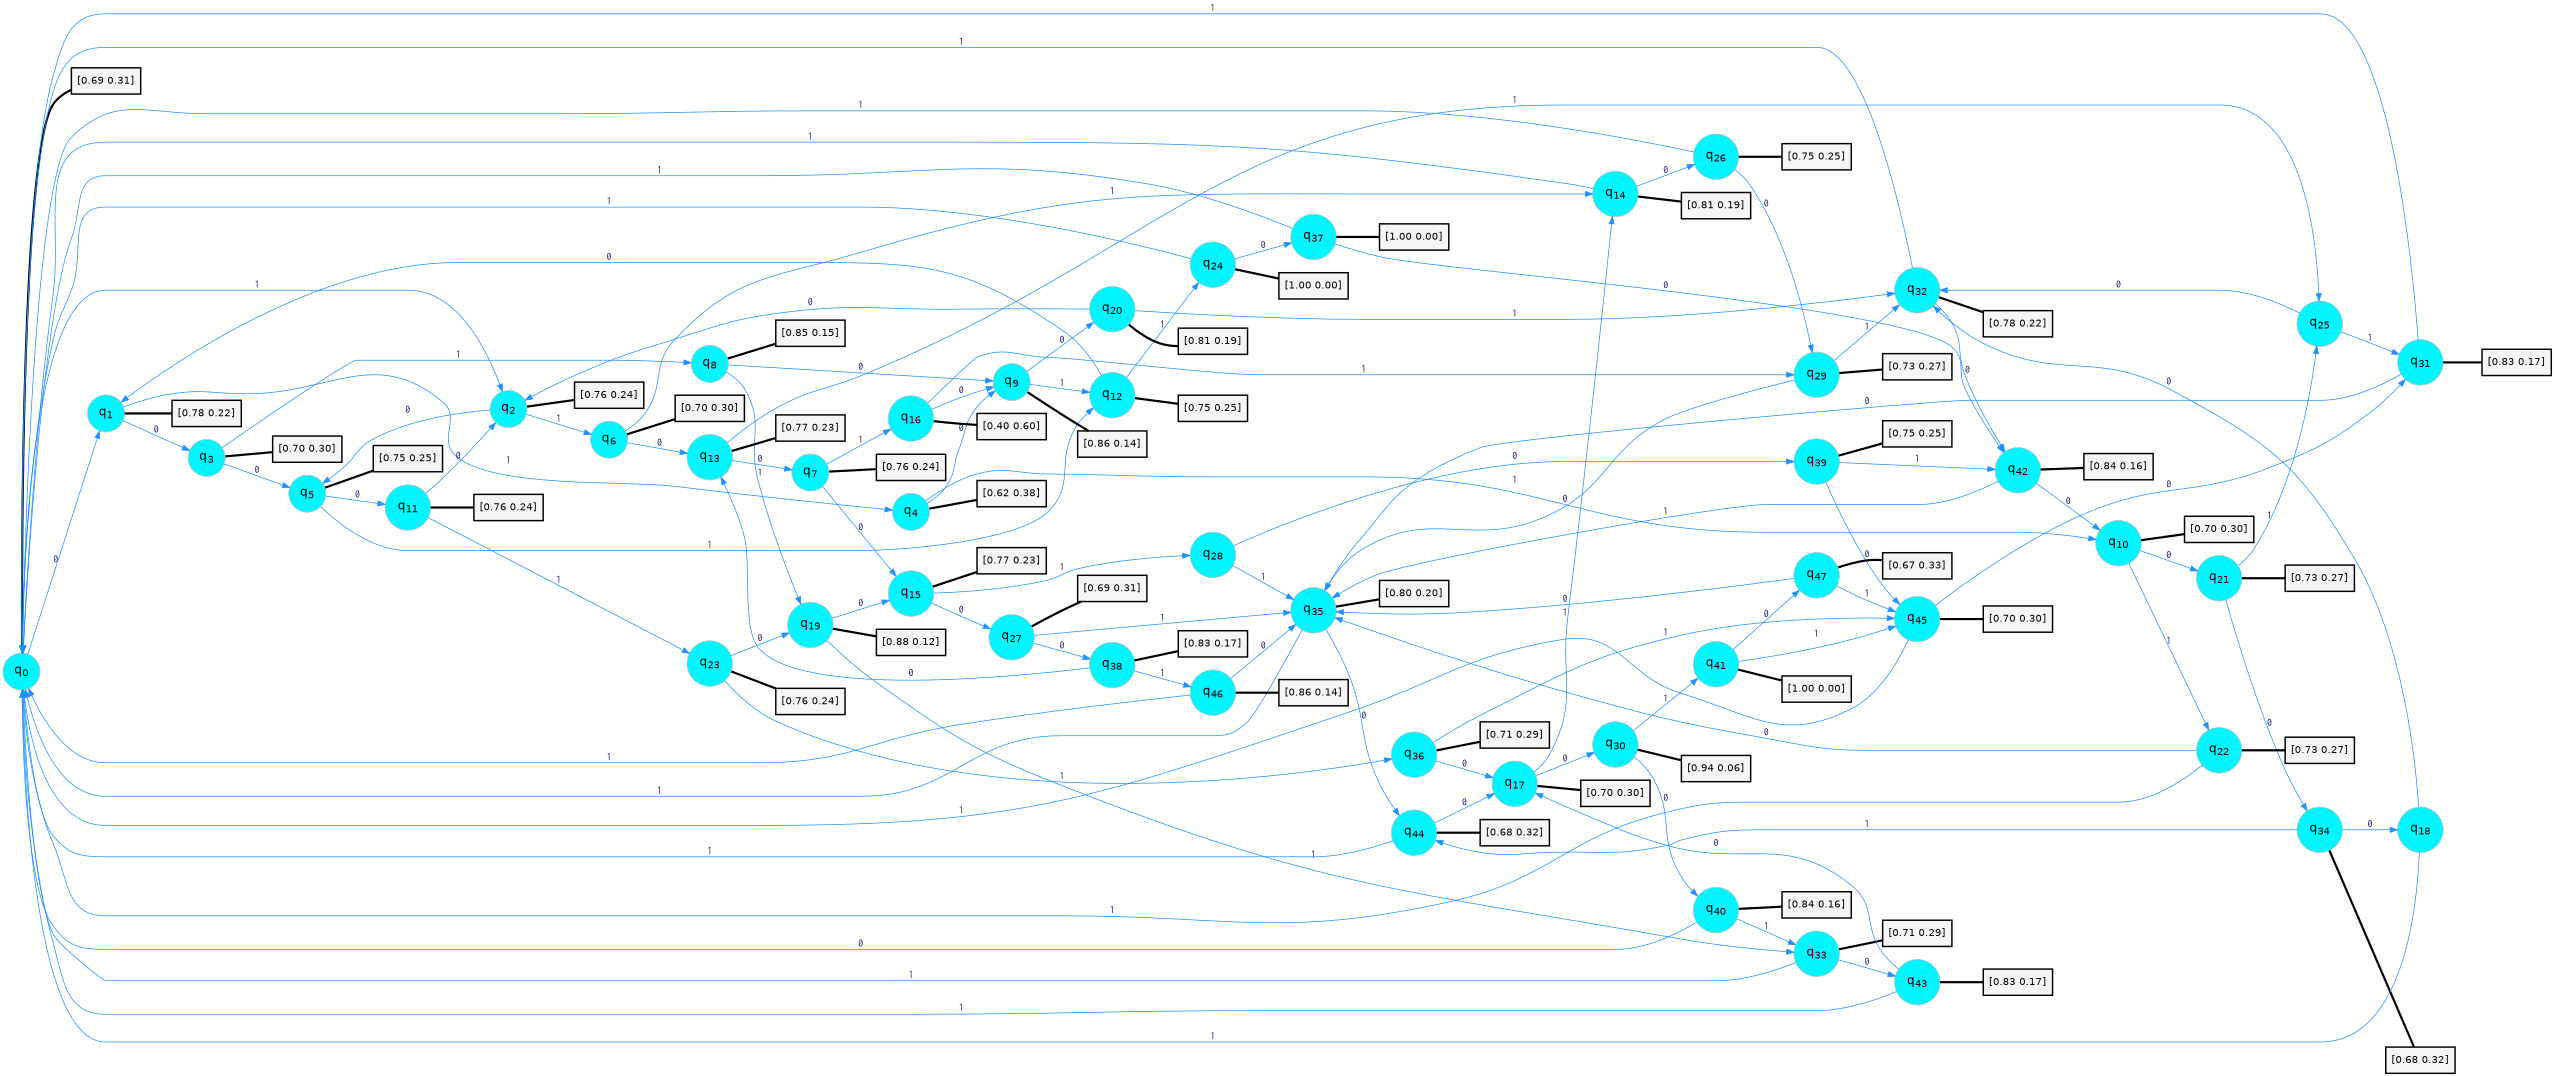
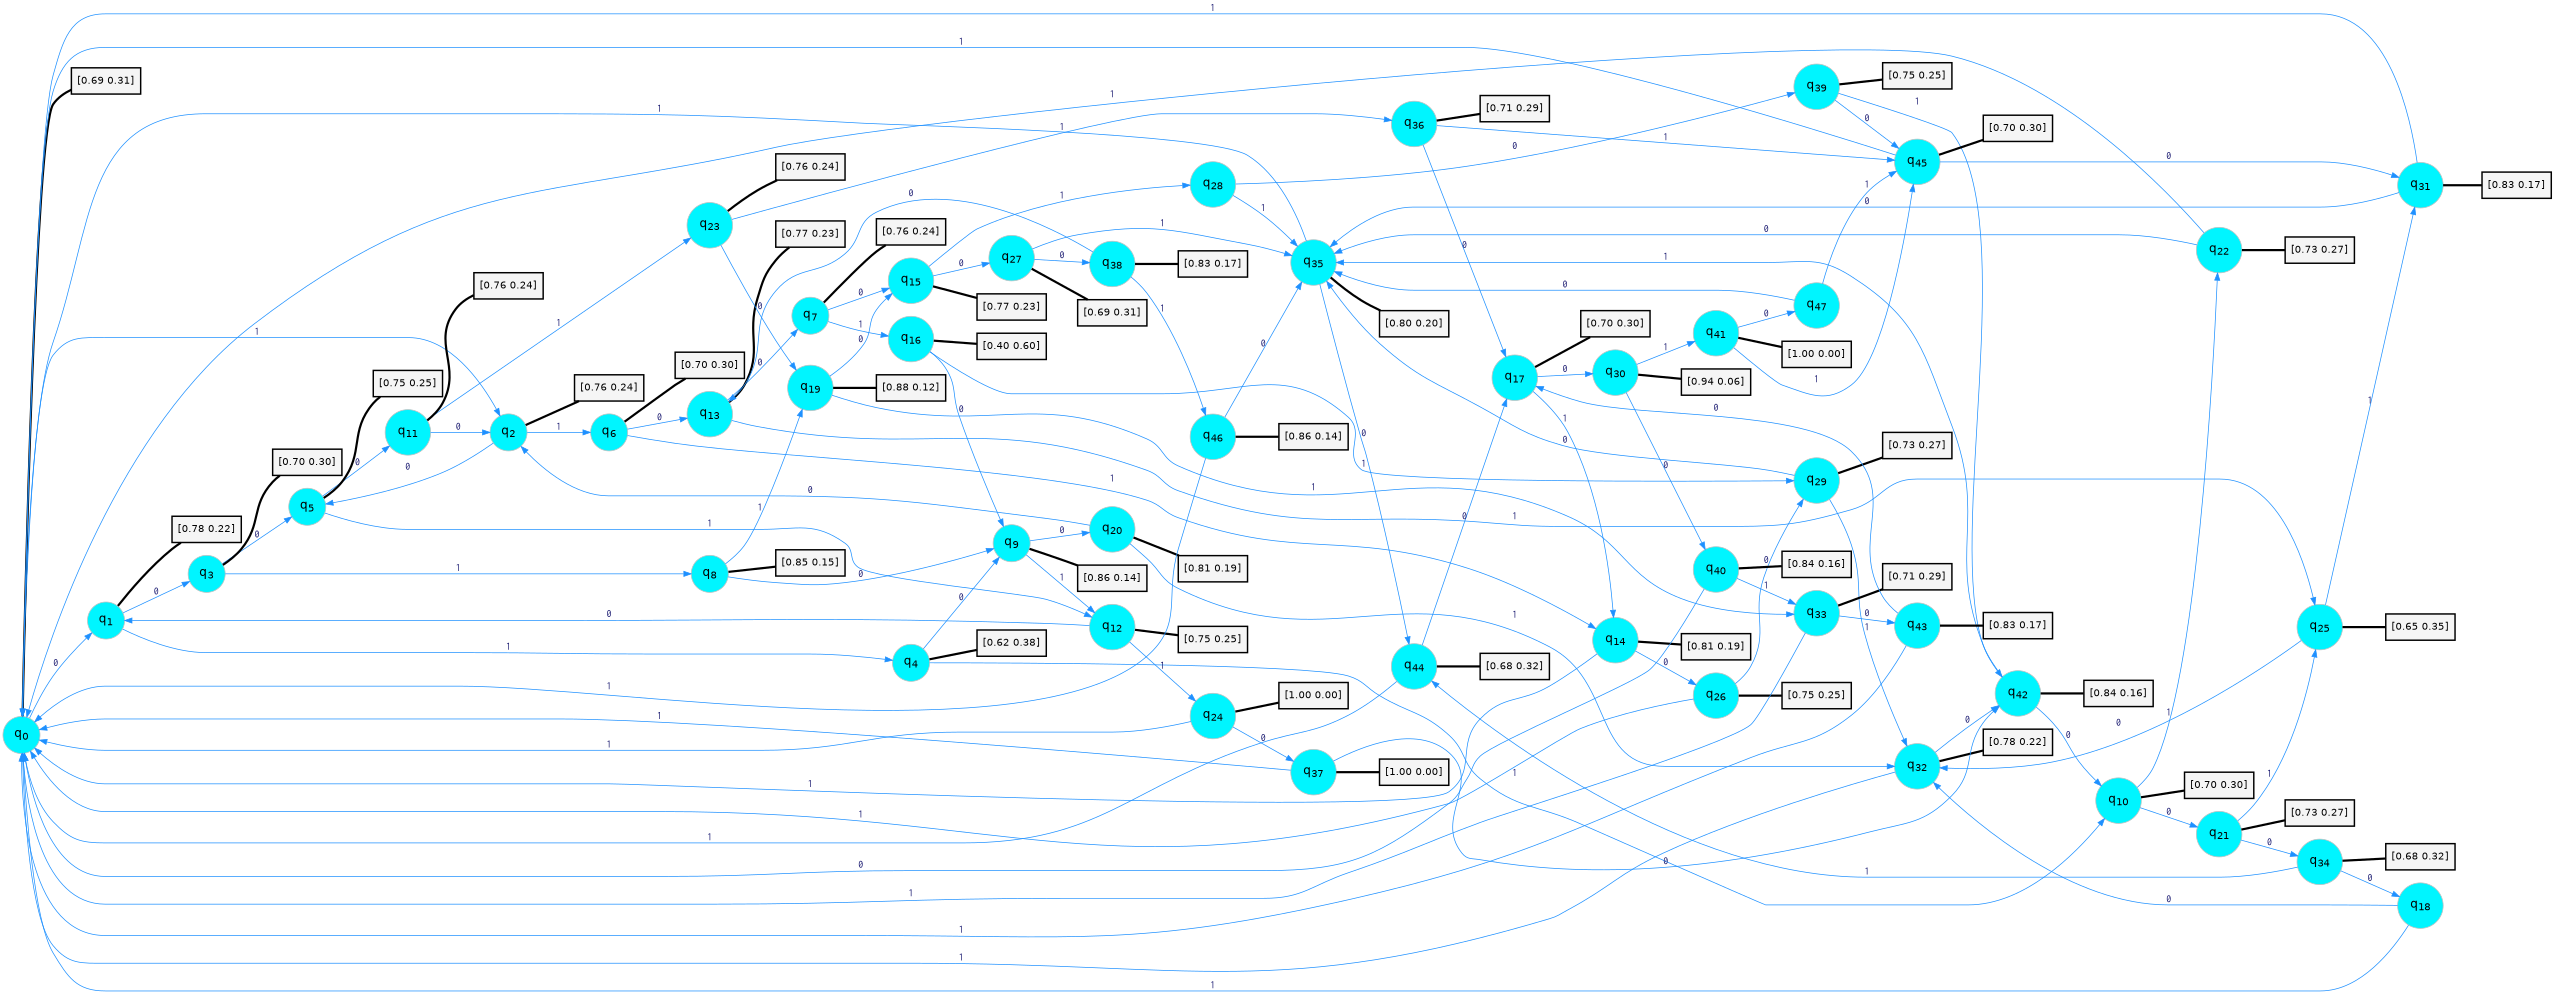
node "[0.67 0.33]": removed
node "[0.65 0.35]": added
